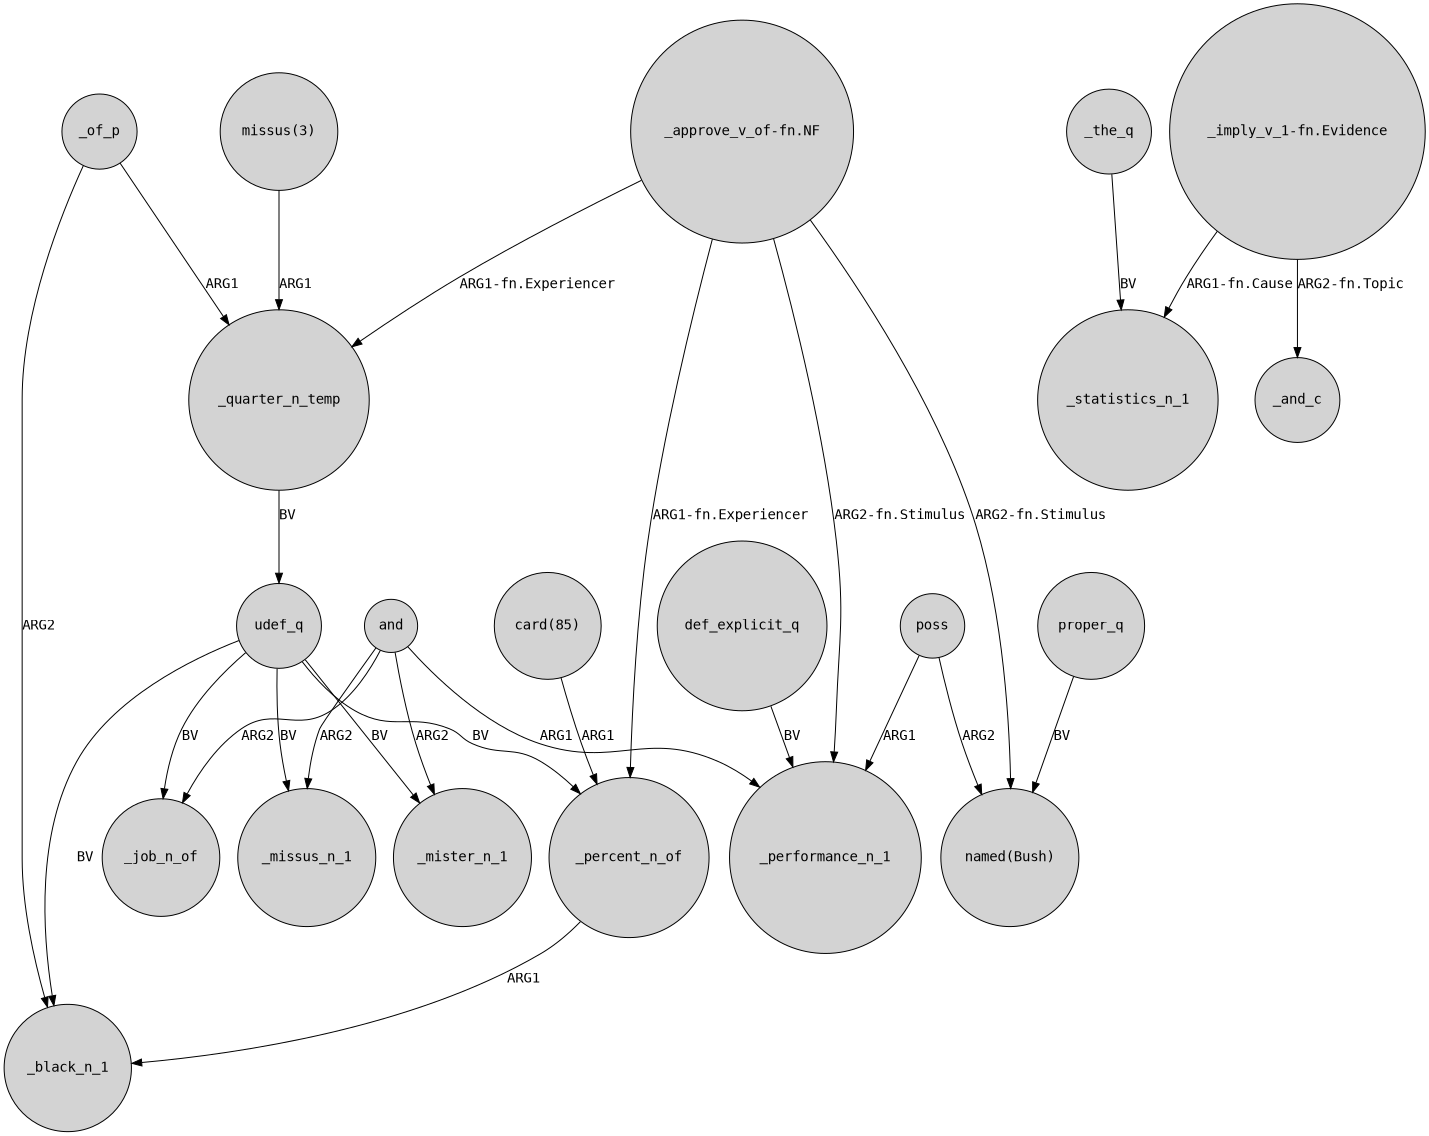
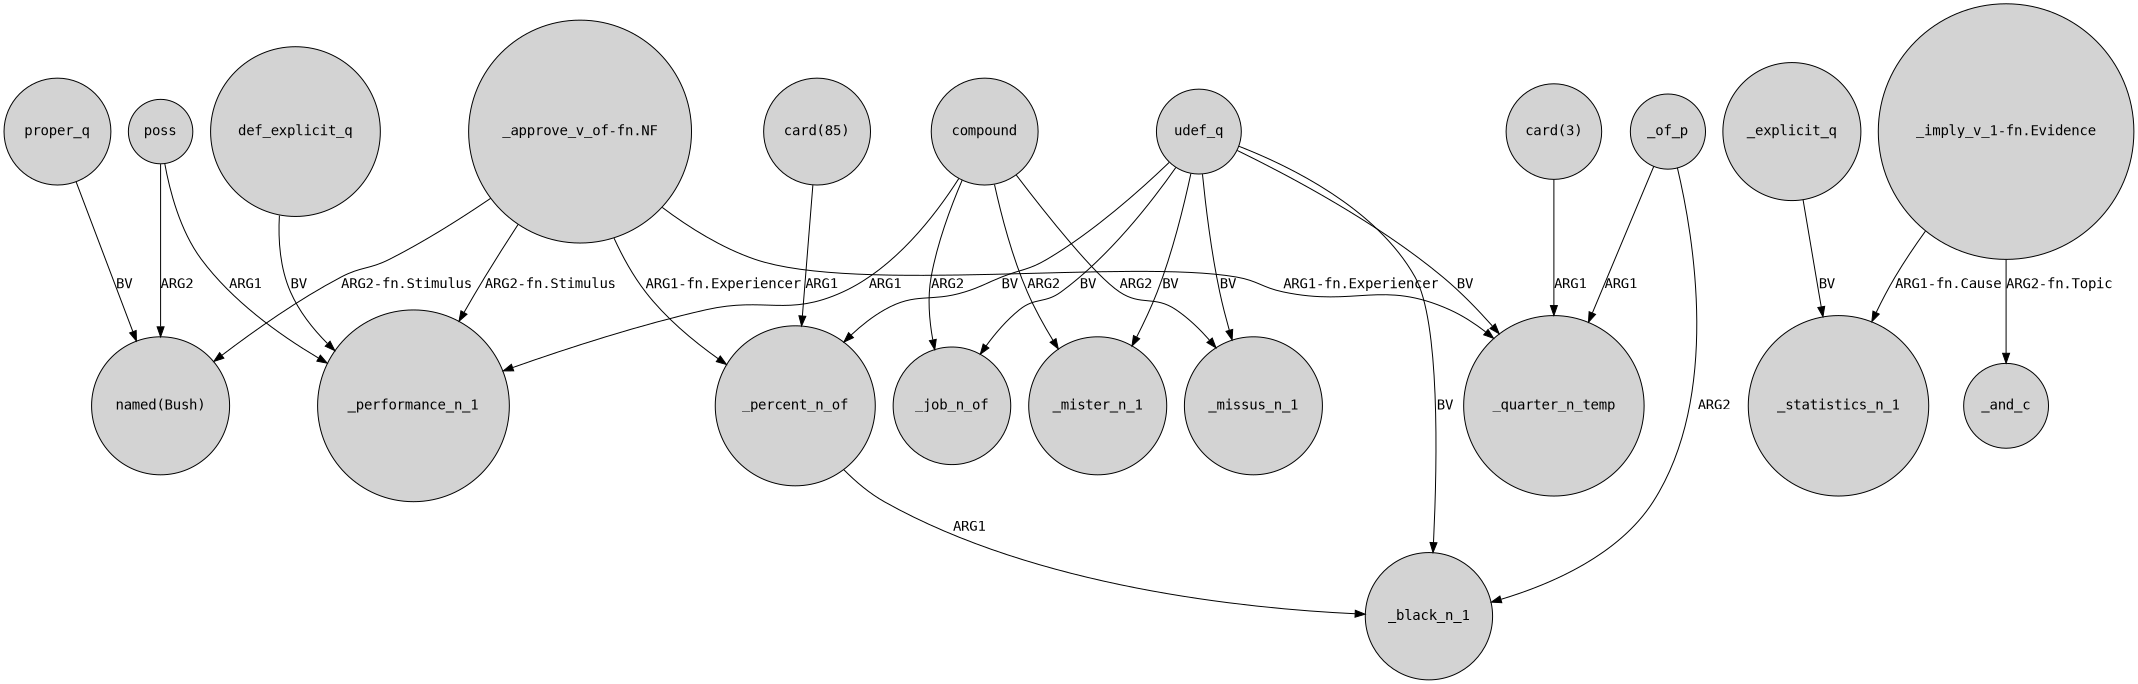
node "missus(3)": label "missus(3)" -> "card(3)"
node "_the_q": label "_the_q" -> "_explicit_q"
edge "_quarter_n_temp" -> "udef_q": reversed
node "and": label "and" -> "compound"
